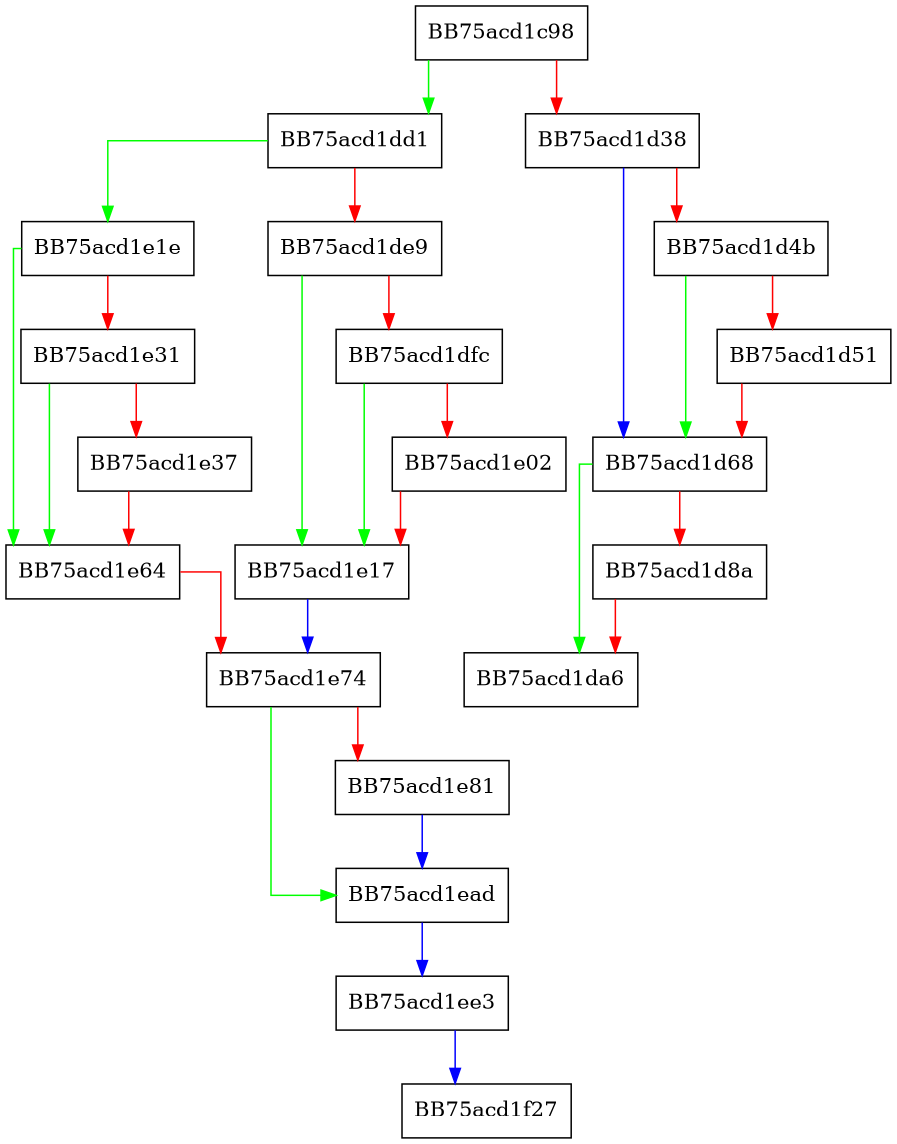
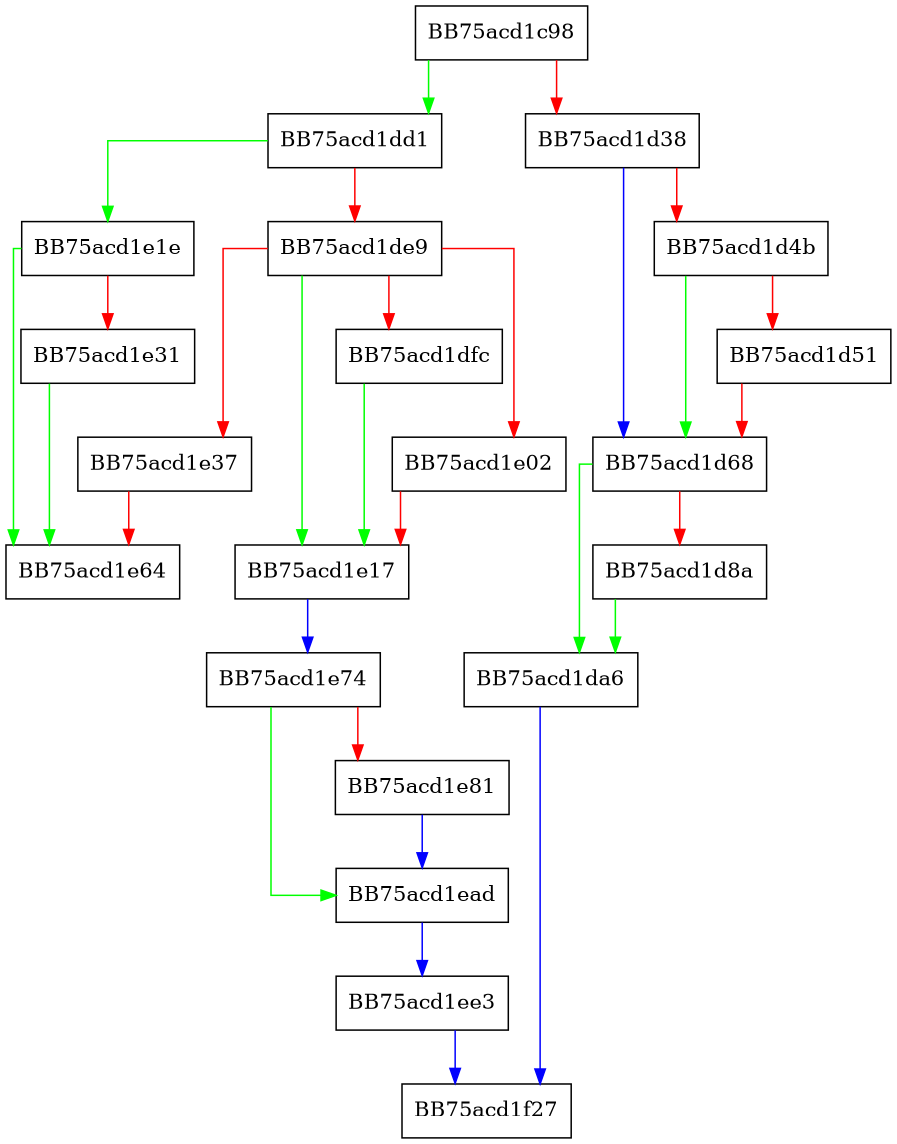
edge "BB75acd1e31" -> "BB75acd1e37": now "BB75acd1de9" -> "BB75acd1e37"
edge "BB75acd1dfc" -> "BB75acd1e02": now "BB75acd1de9" -> "BB75acd1e02"
edge "BB75acd1e64" -> "BB75acd1e74": removed
edge "BB75acd1d8a" -> "BB75acd1da6": color red -> green
edge "BB75acd1da6" -> "BB75acd1f27": added
